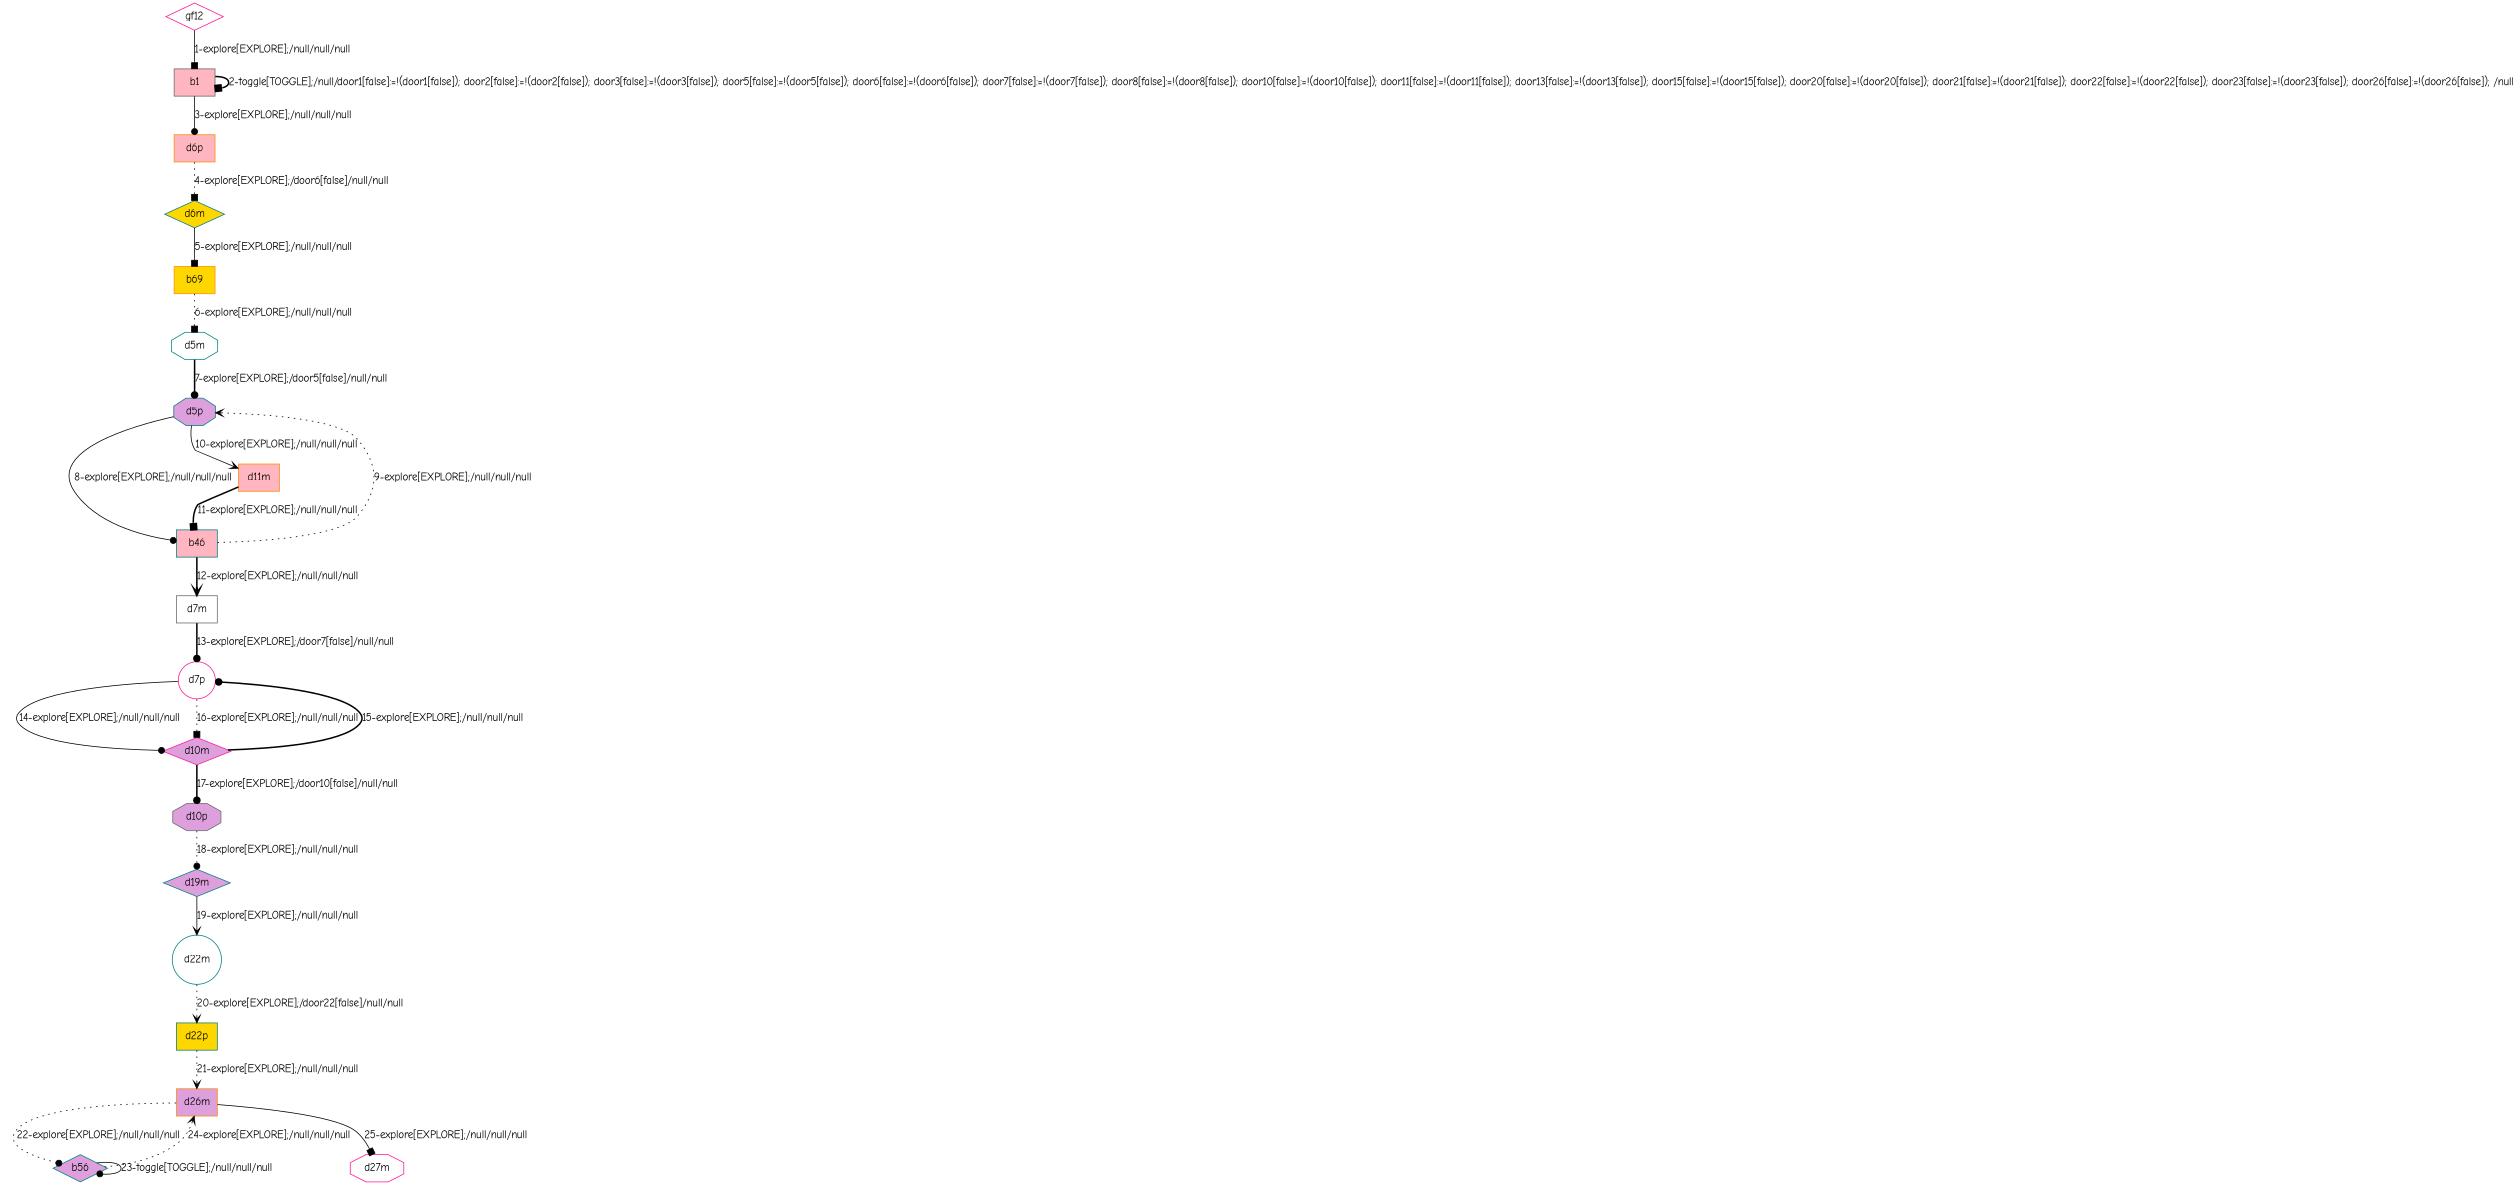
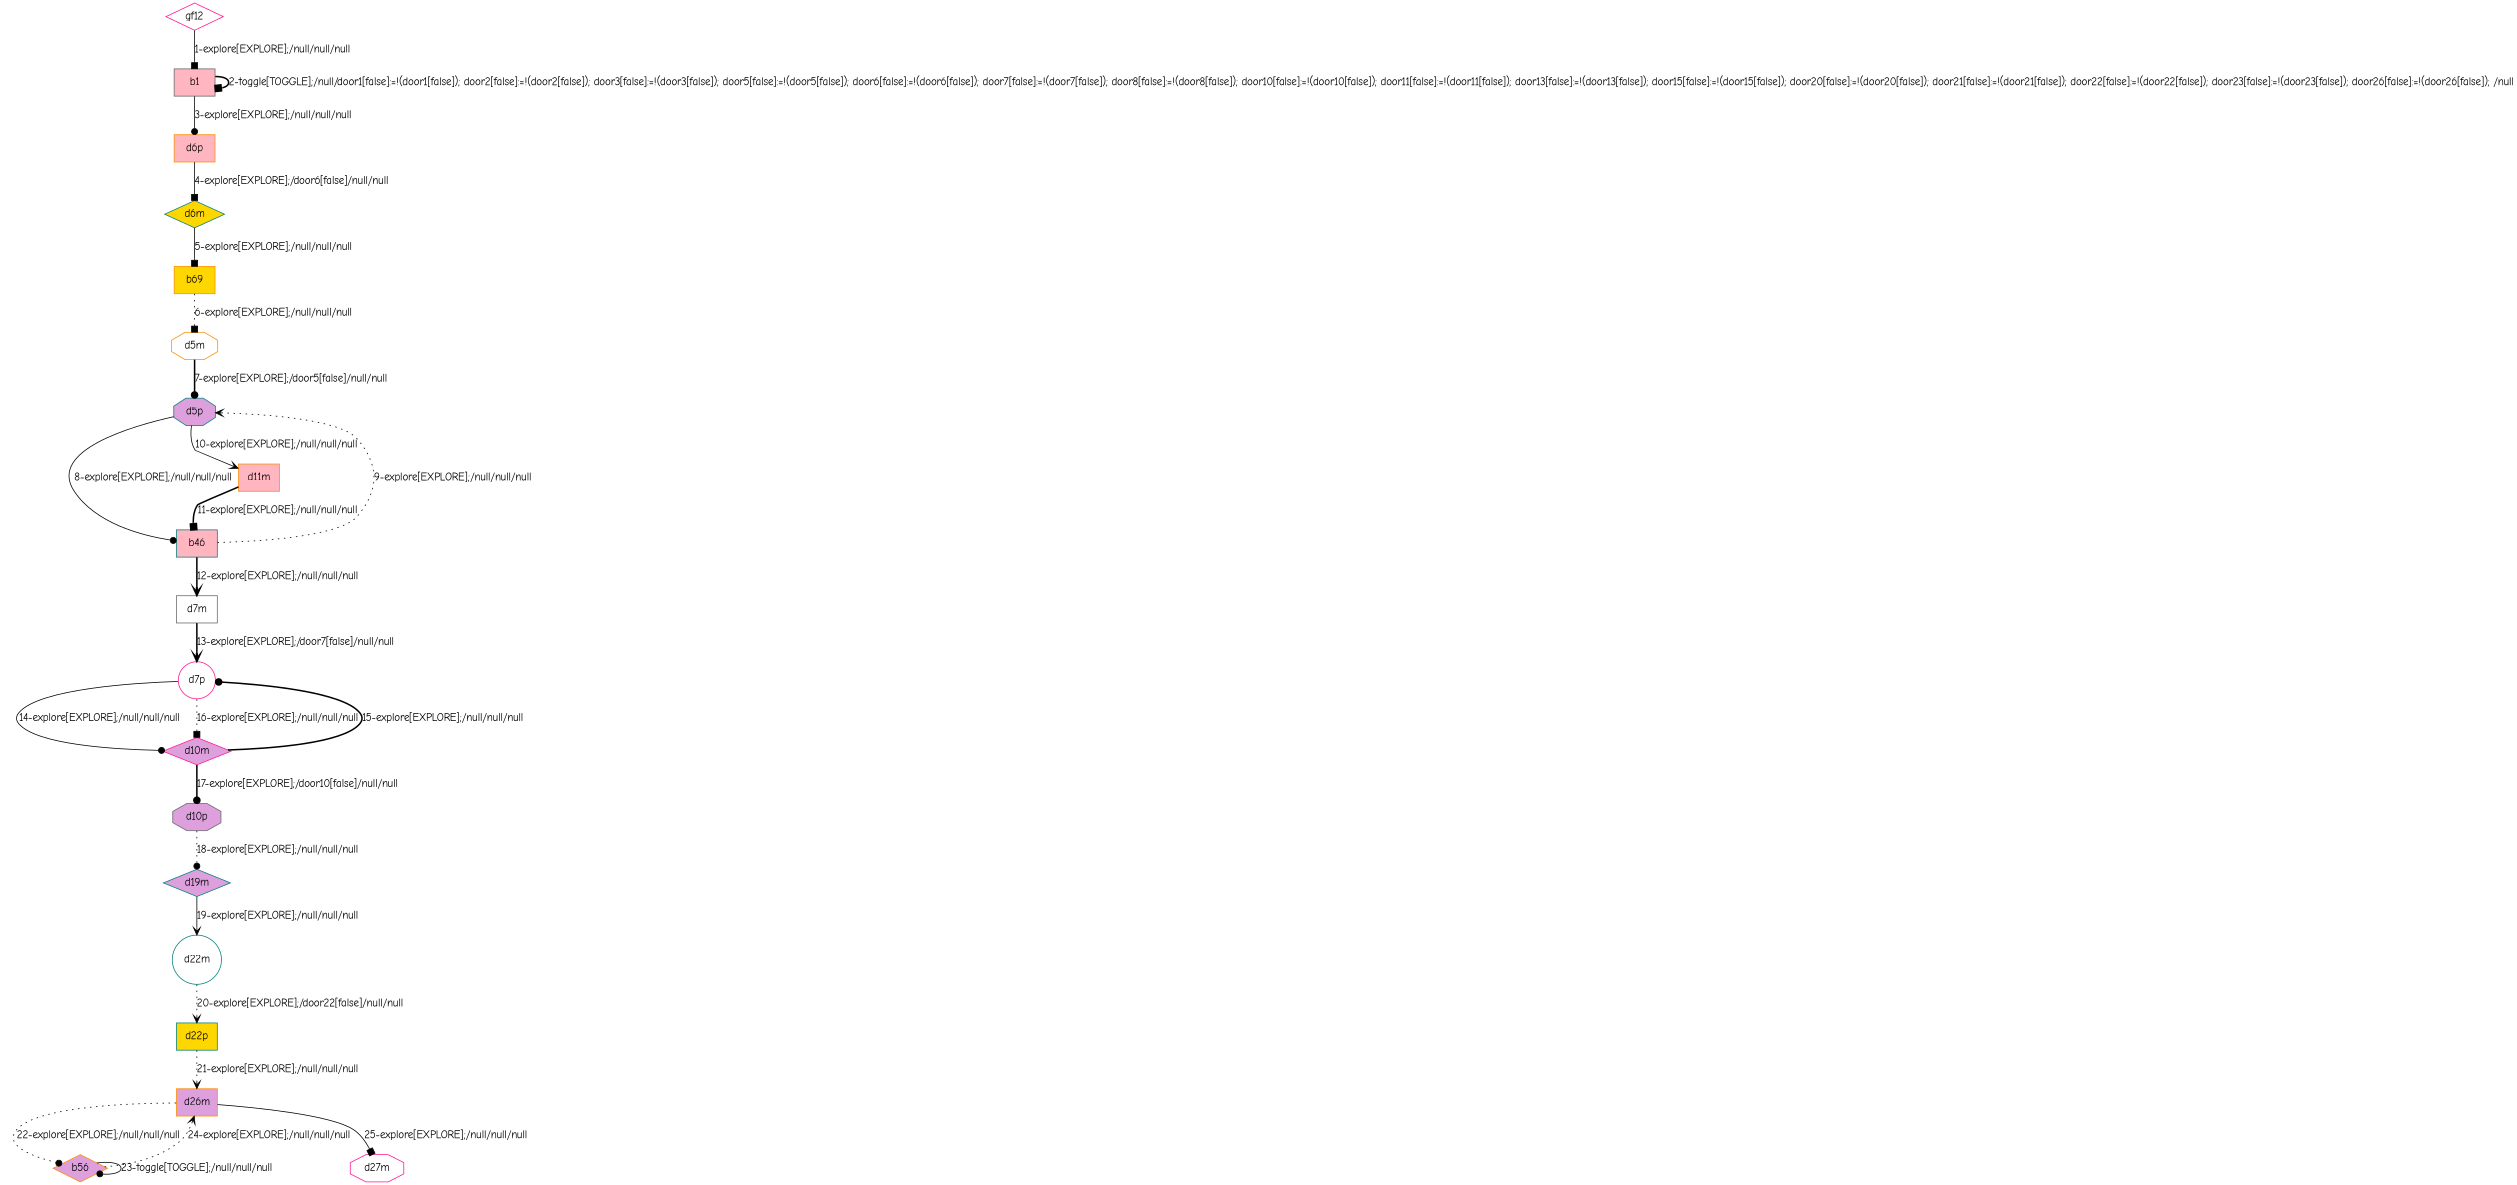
edge "d6p" -> "d6m": style dotted -> solid
node "d5m": color teal -> darkorange
edge "d7m" -> "d7p": arrowhead dot -> vee
node "b56": color teal -> darkorange
